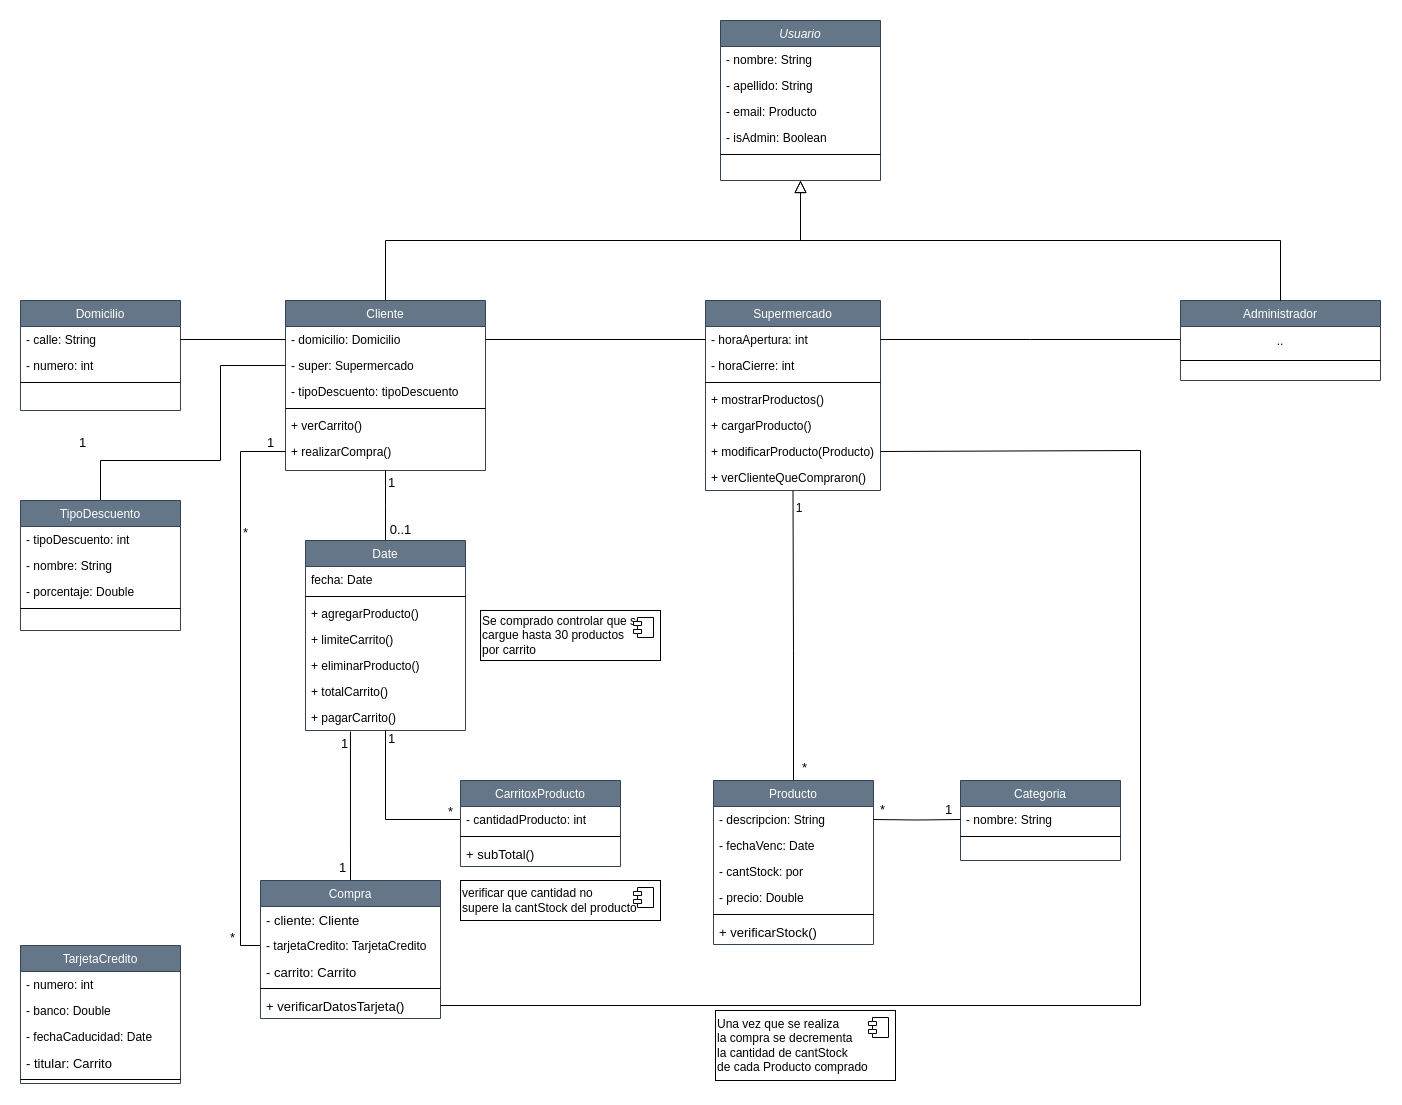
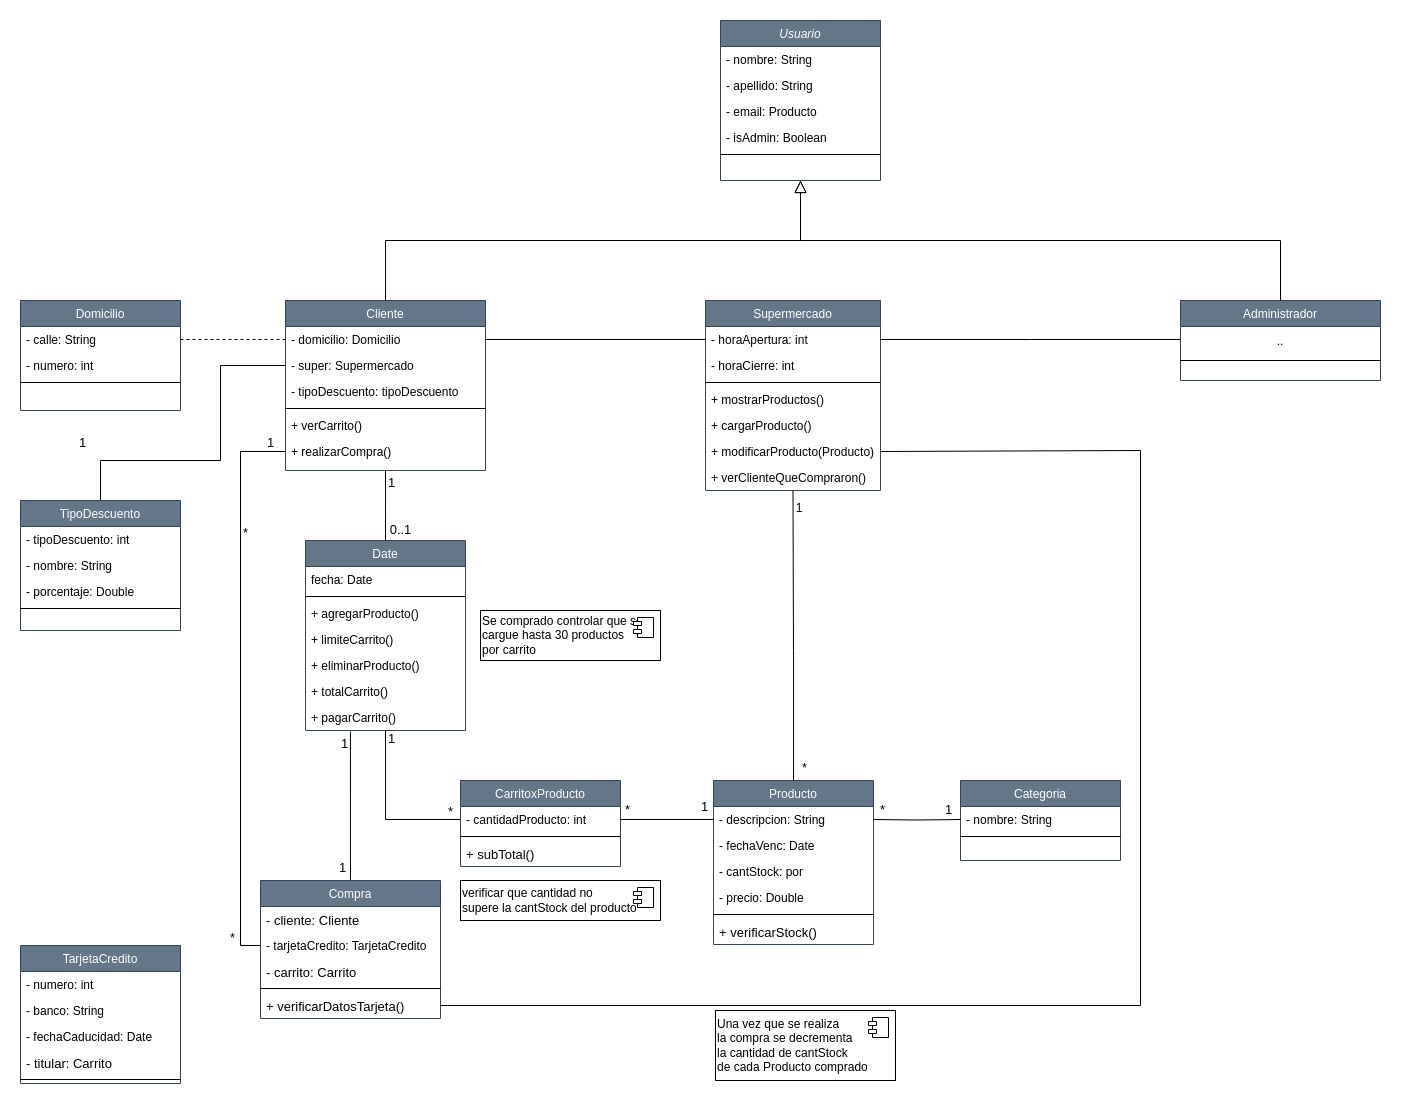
edge "- calle: String" -- "- domicilio: Domicilio": style solid -> dashed
edge "- cantidadProducto: int" -- "- descripcion: String": added, labels "*", "1"
node "- banco: Double": label "- banco: Double" -> "- banco: String"
